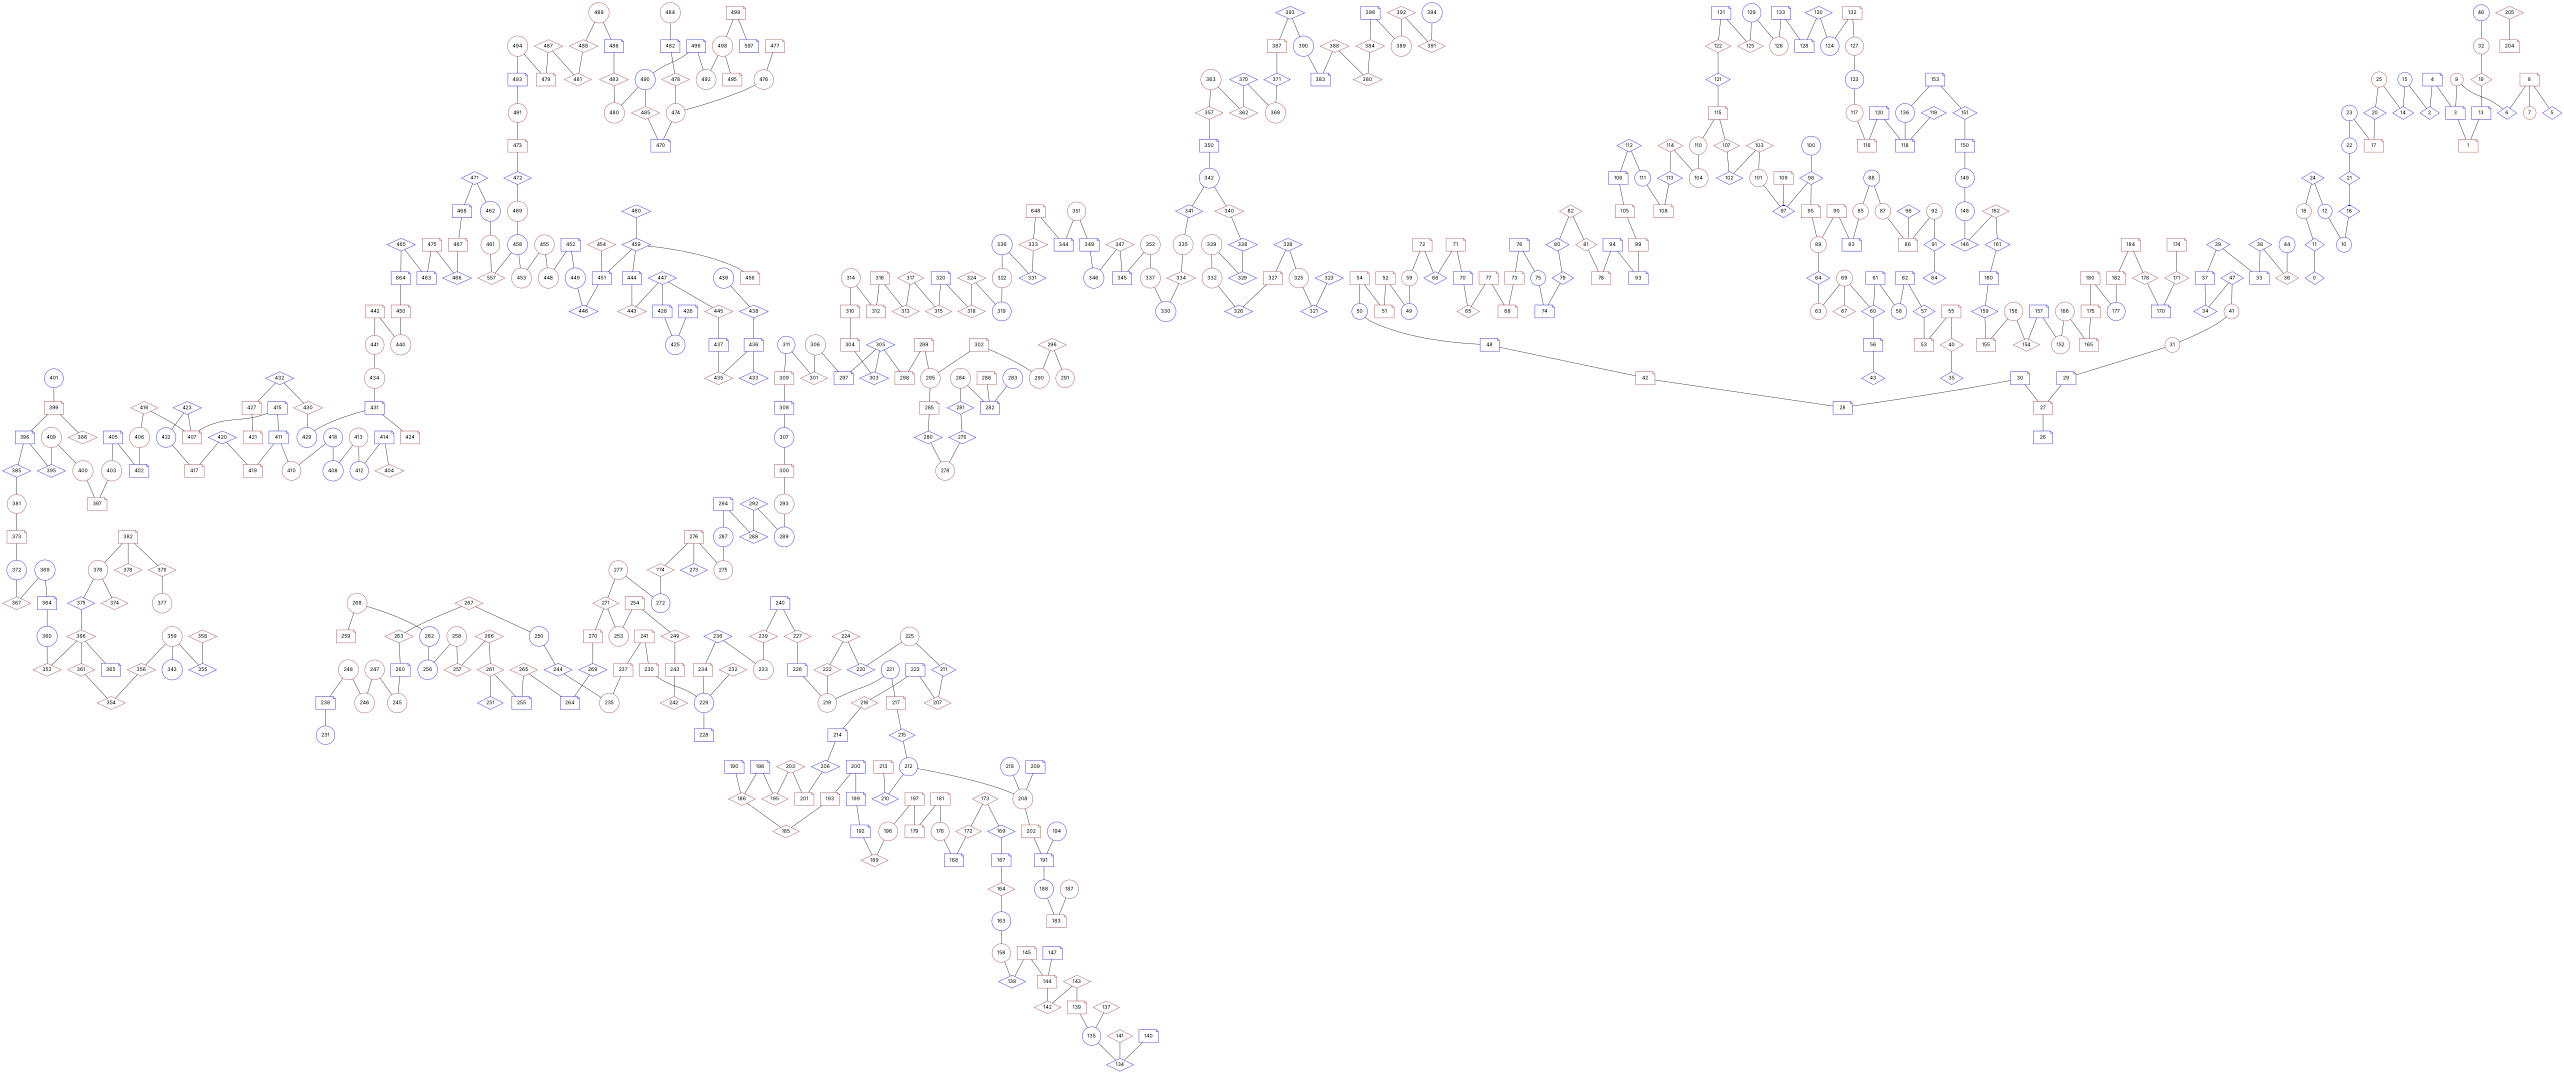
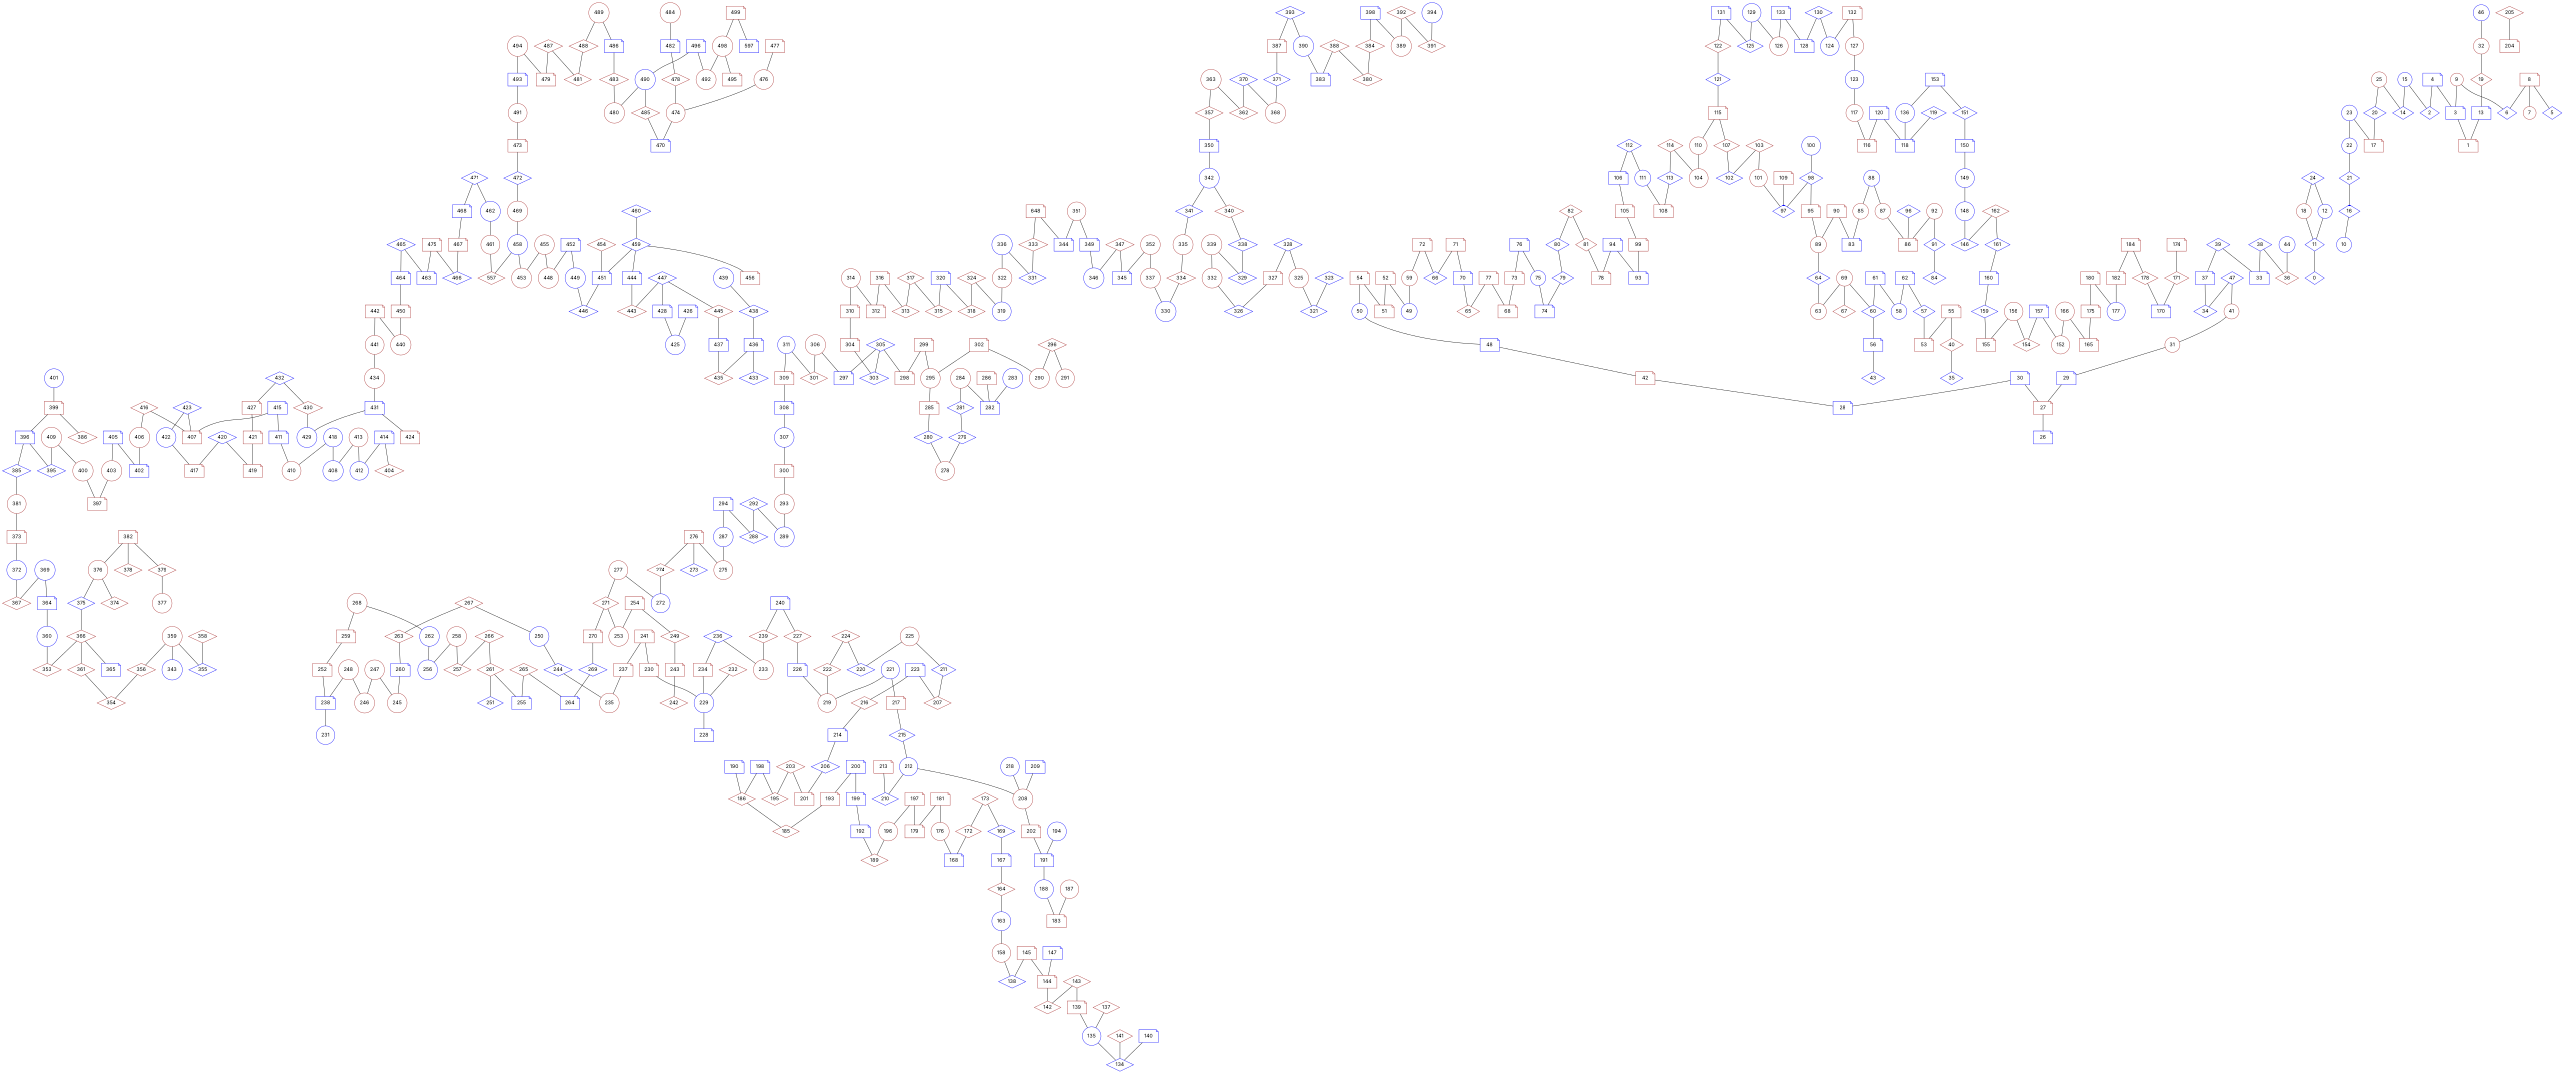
node "125": color brown -> blue
edge "12" -- "10": now "12" -- "11"
node "864": label "864" -> "464"
edge "411" -- "419": now "421" -- "419"
node "252": added
